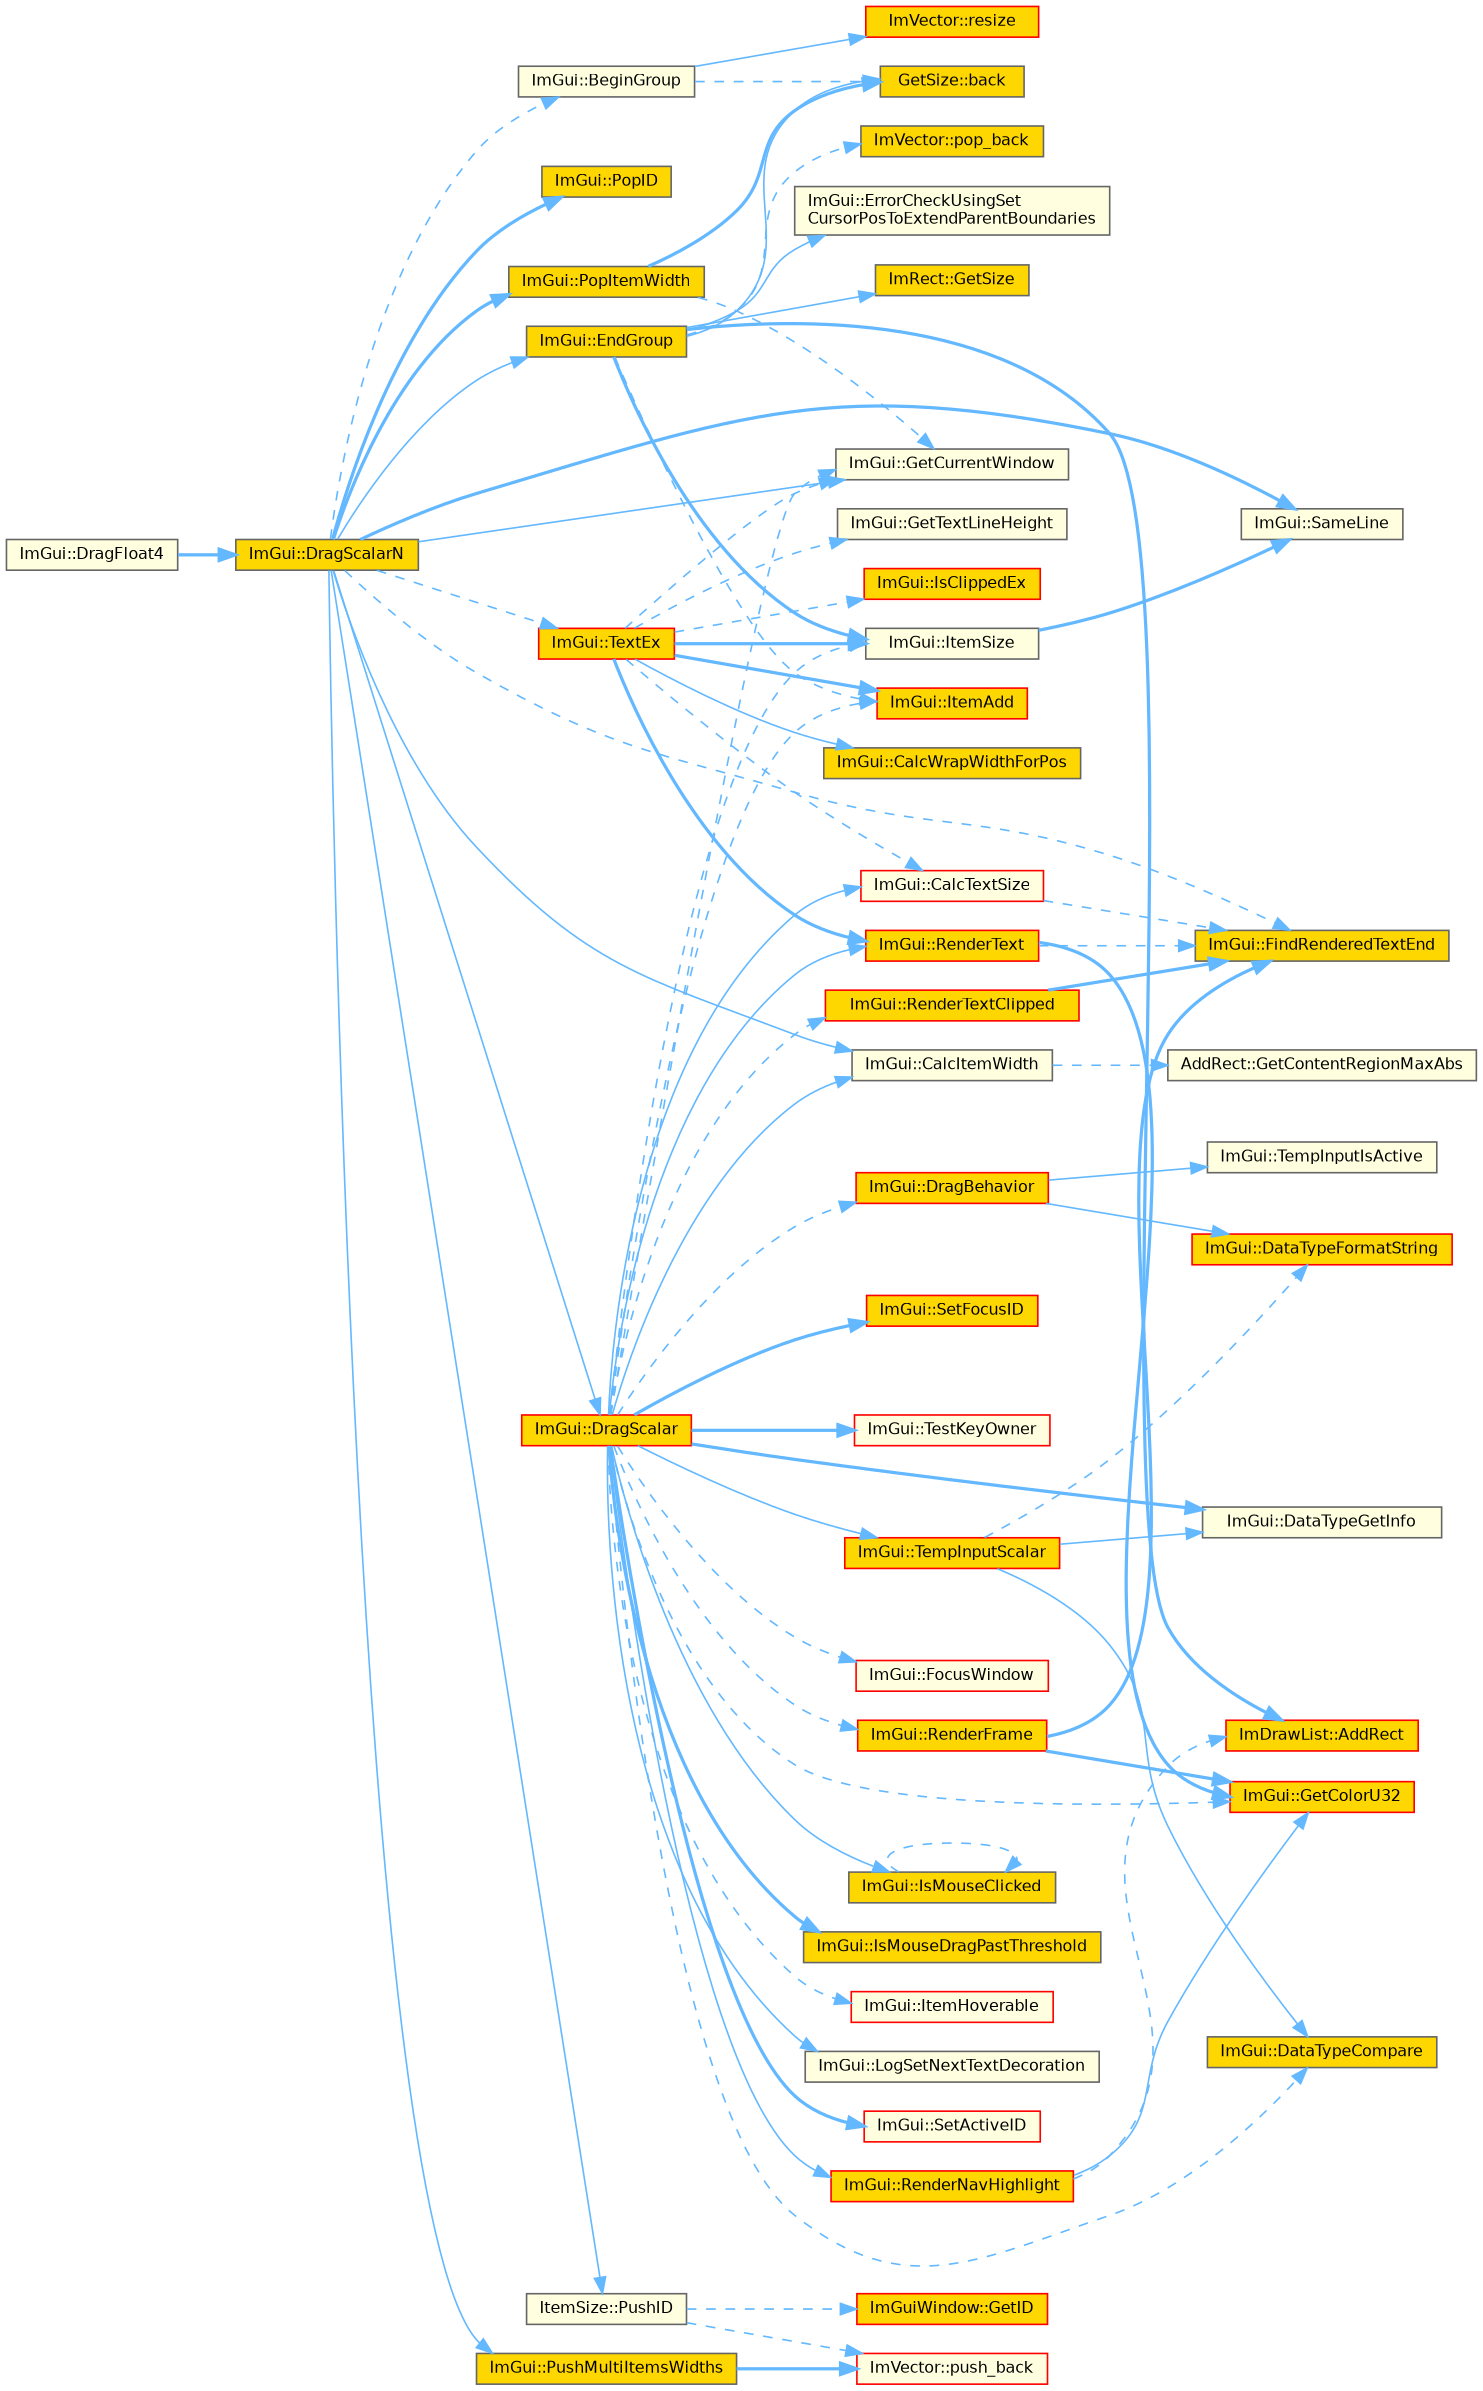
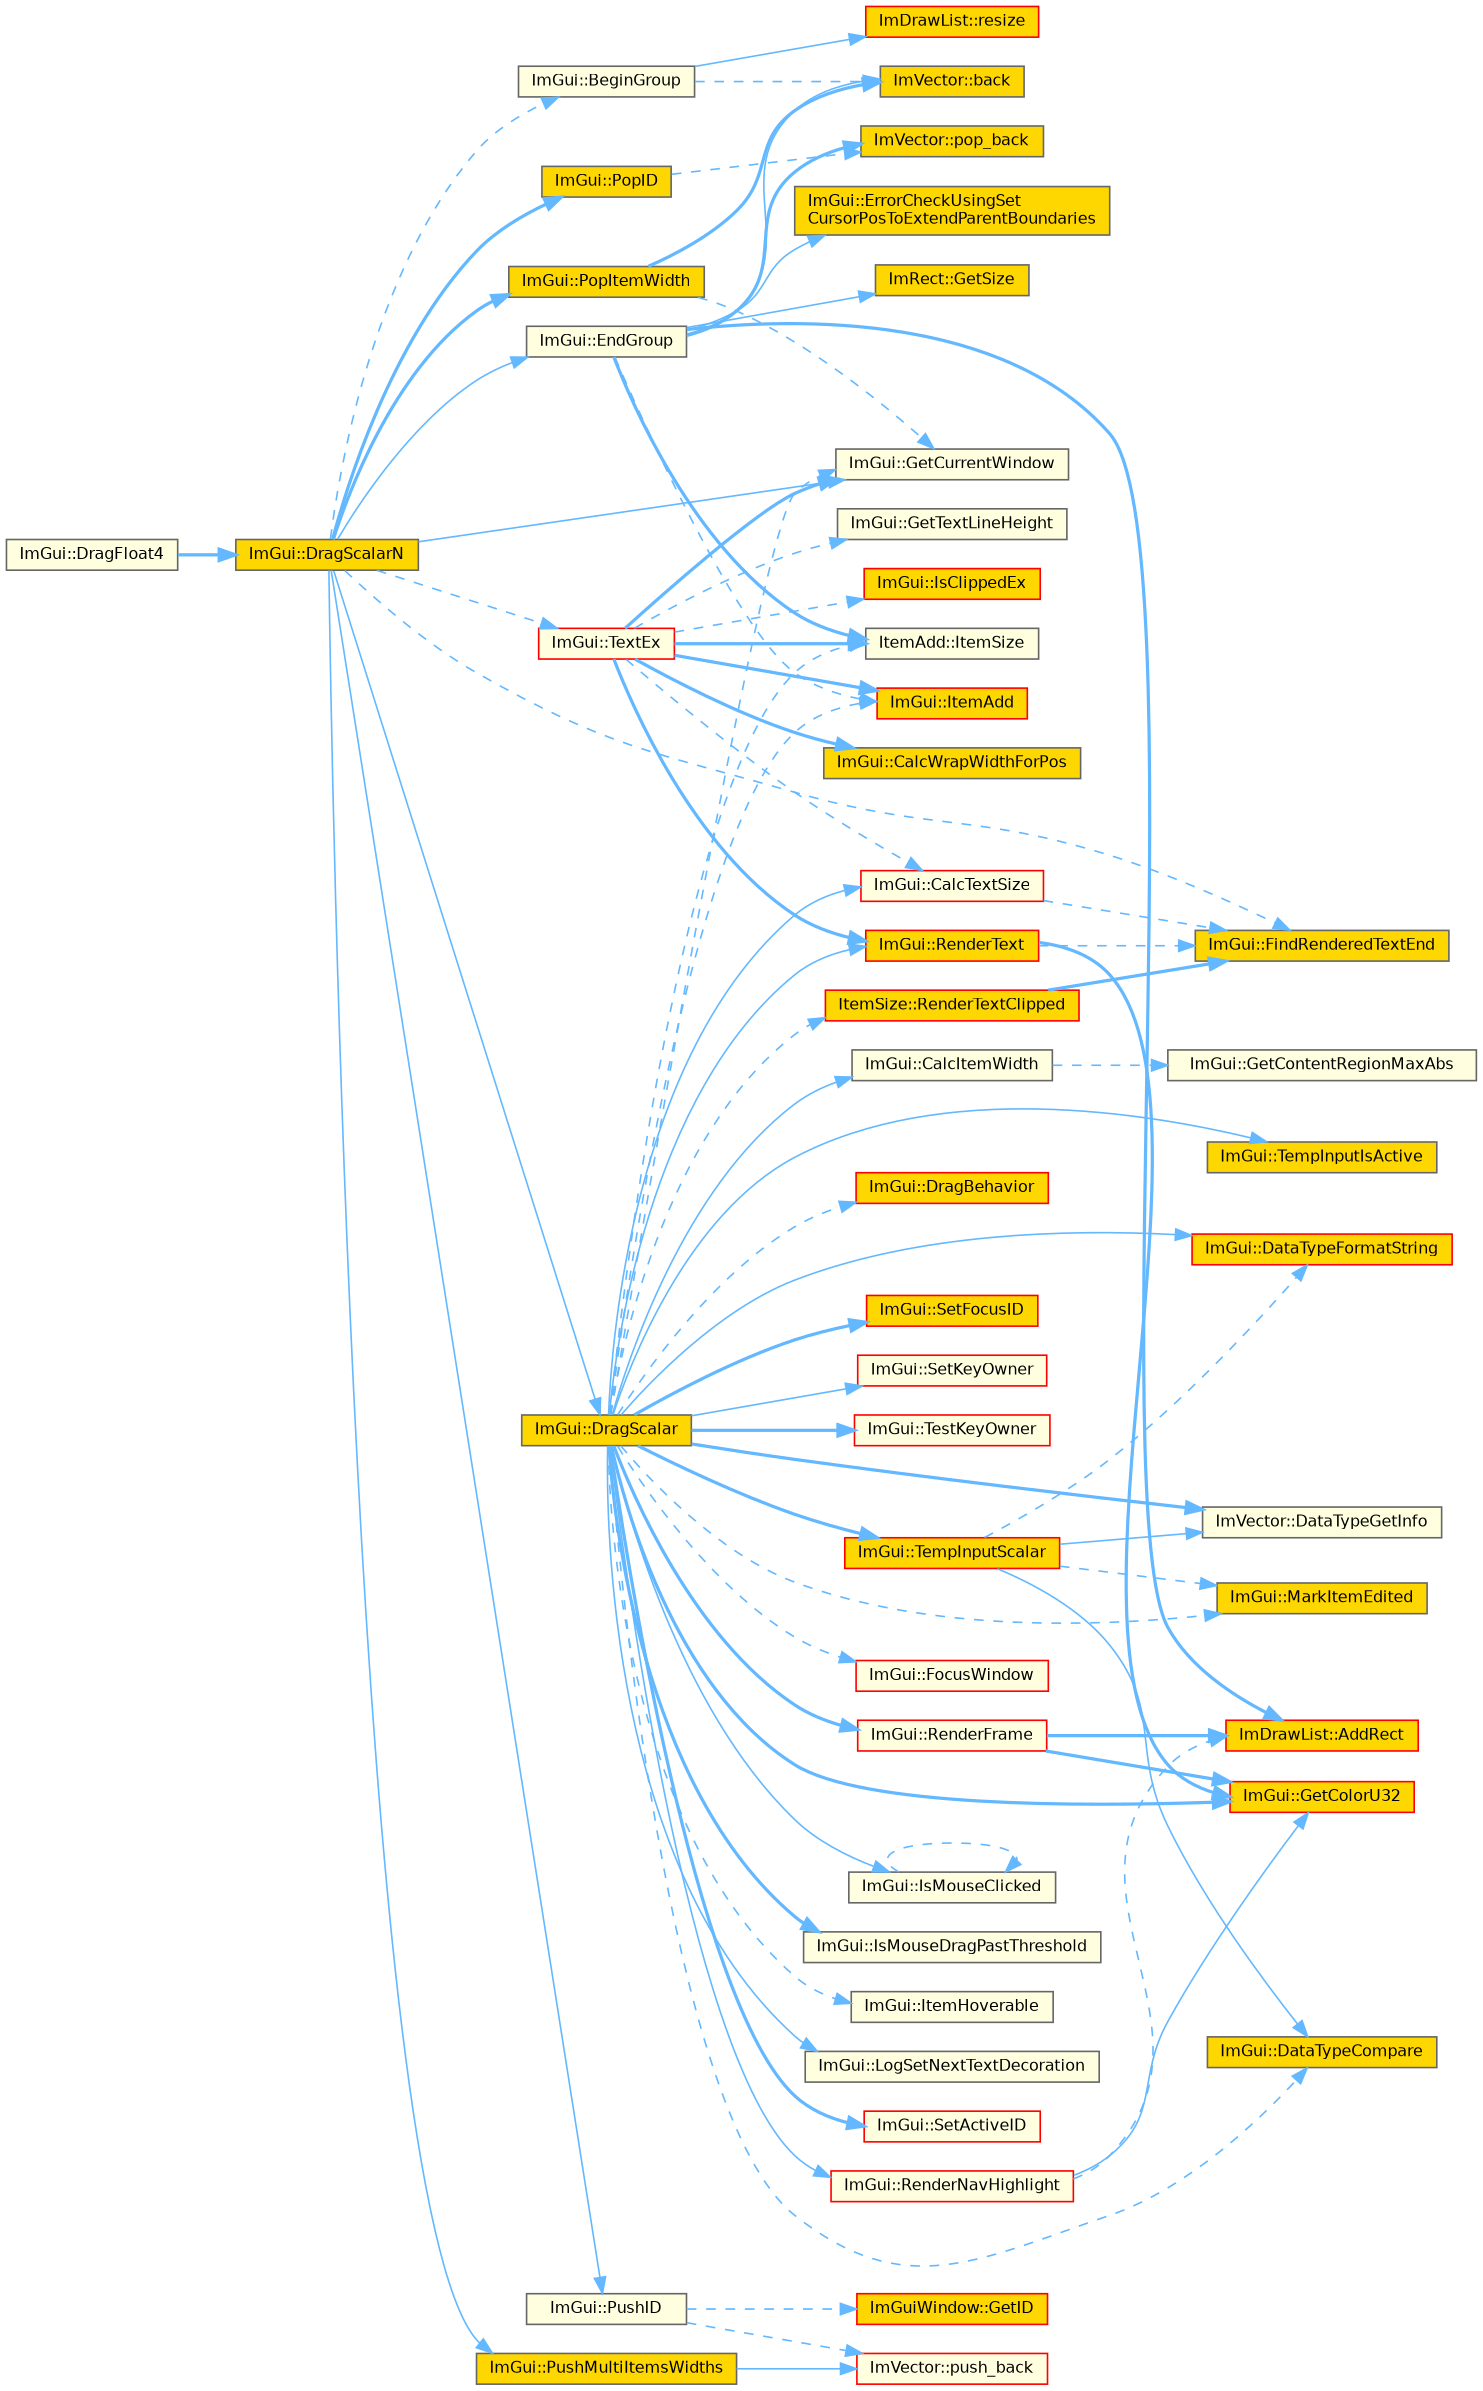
node "ImVector::resize": label "ImVector::resize" -> "ImDrawList::resize"
node "GetSize::back": label "GetSize::back" -> "ImVector::back"
edge "ImGui::PopID" -> "ImVector::pop_back": added
edge "ImGui::EndGroup" -> "ImVector::pop_back": style dashed -> bold
node "ImGui::ErrorCheckUsingSet CursorPosToExtendParentBoundaries": fillcolor lightyellow -> gold
node "ImGui::EndGroup": fillcolor gold -> lightyellow
node "ImGui::SameLine": removed
edge "ImGui::TextEx" -> "ImGui::GetCurrentWindow": style dashed -> bold
node "ImGui::TextEx": fillcolor gold -> lightyellow
node "ImGui::ItemSize": label "ImGui::ItemSize" -> "ItemAdd::ItemSize"
edge "ImGui::TextEx" -> "ImGui::CalcWrapWidthForPos": style solid -> bold
edge "ImGui::DragScalarN" -> "ImGui::CalcItemWidth": removed
node "ImGui::RenderTextClipped": label "ImGui::RenderTextClipped" -> "ItemSize::RenderTextClipped"
node "AddRect::GetContentRegionMaxAbs": label "AddRect::GetContentRegionMaxAbs" -> "ImGui::GetContentRegionMaxAbs"
node "ImGui::TempInputIsActive": fillcolor lightyellow -> gold
edge "ImGui::DragBehavior" -> "ImGui::TempInputIsActive": now "ImGui::DragScalar" -> "ImGui::TempInputIsActive"
edge "ImGui::DragBehavior" -> "ImGui::DataTypeFormatString": now "ImGui::DragScalar" -> "ImGui::DataTypeFormatString"
edge "ImGui::RenderFrame" -> "ImGui::FindRenderedTextEnd": now "ImGui::RenderFrame" -> "ImDrawList::AddRect"
node "ImGui::SetKeyOwner": added
node "ImGui::DragScalar": color red -> grey40
edge "ImGui::DragScalar" -> "ImGui::TempInputScalar": style solid -> bold
node "ImGui::DataTypeGetInfo": label "ImGui::DataTypeGetInfo" -> "ImVector::DataTypeGetInfo"
node "ImGui::MarkItemEdited": added
edge "ImGui::DragScalar" -> "ImGui::RenderFrame": style dashed -> bold
node "ImGui::RenderFrame": fillcolor gold -> lightyellow
edge "ImGui::DragScalar" -> "ImGui::GetColorU32": style dashed -> bold
node "ImGui::IsMouseClicked": fillcolor gold -> lightyellow
node "ImGui::IsMouseDragPastThreshold": fillcolor gold -> lightyellow
node "ImGui::ItemHoverable": color red -> grey40
node "ImGui::RenderNavHighlight": fillcolor gold -> lightyellow
node "ItemSize::PushID": label "ItemSize::PushID" -> "ImGui::PushID"
edge "ImGui::PushMultiItemsWidths" -> "ImVector::push_back": style bold -> solid
